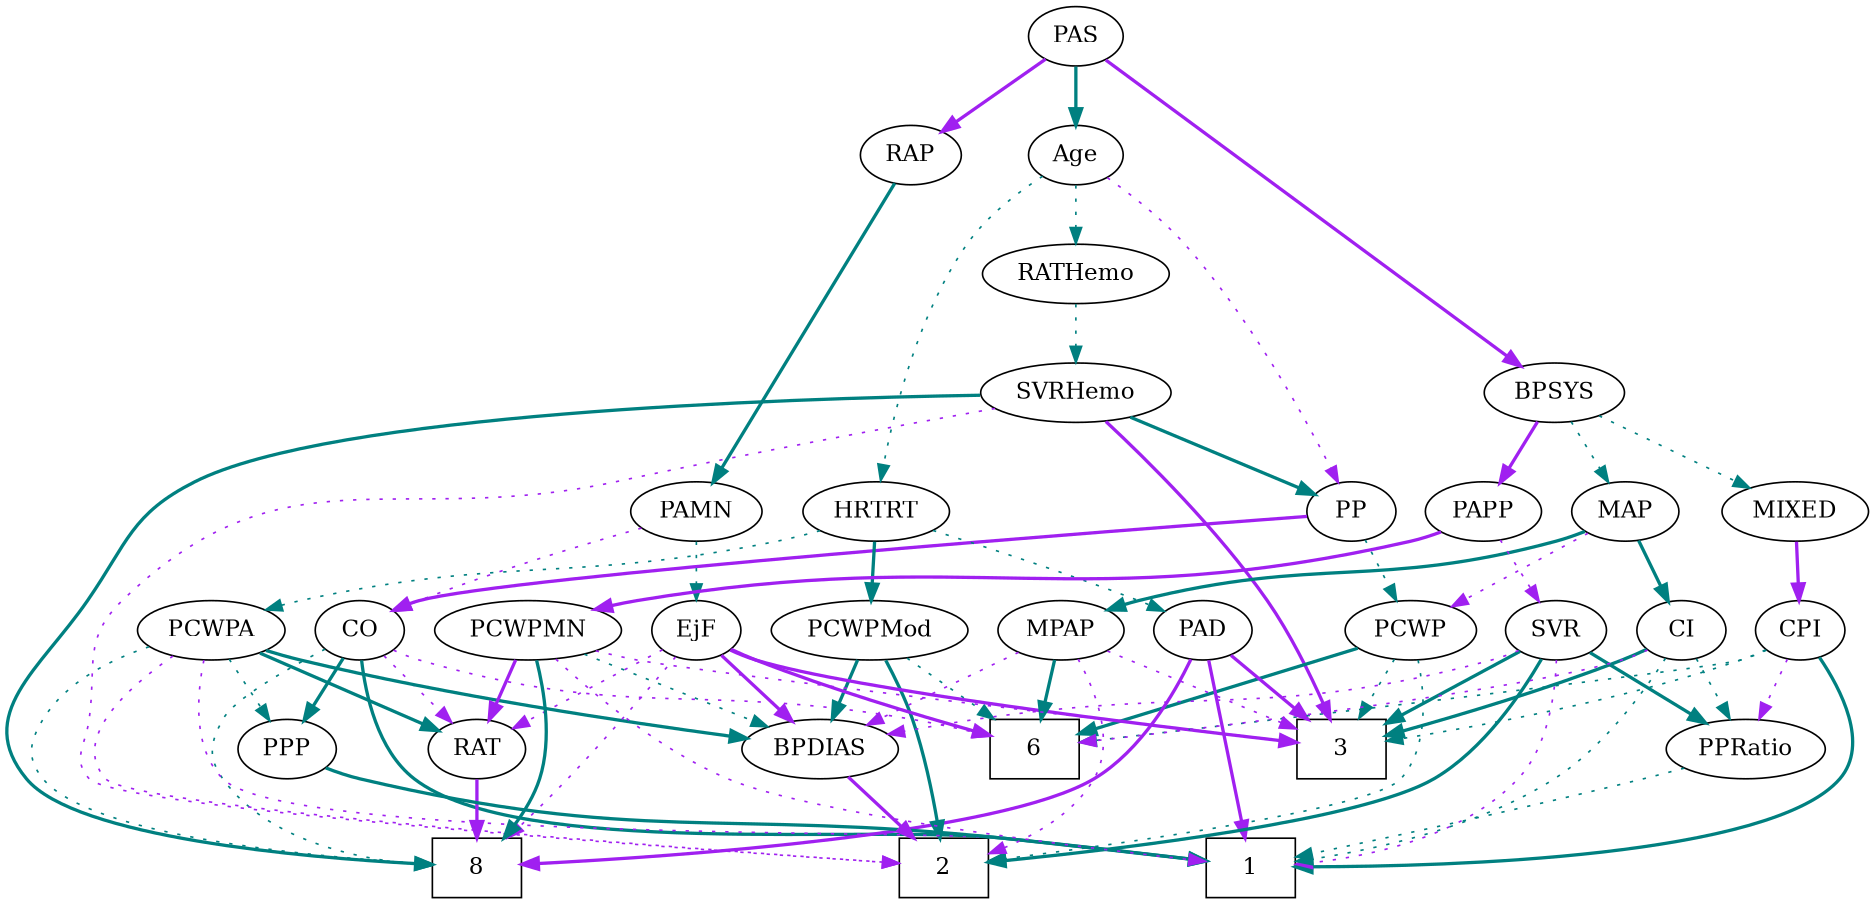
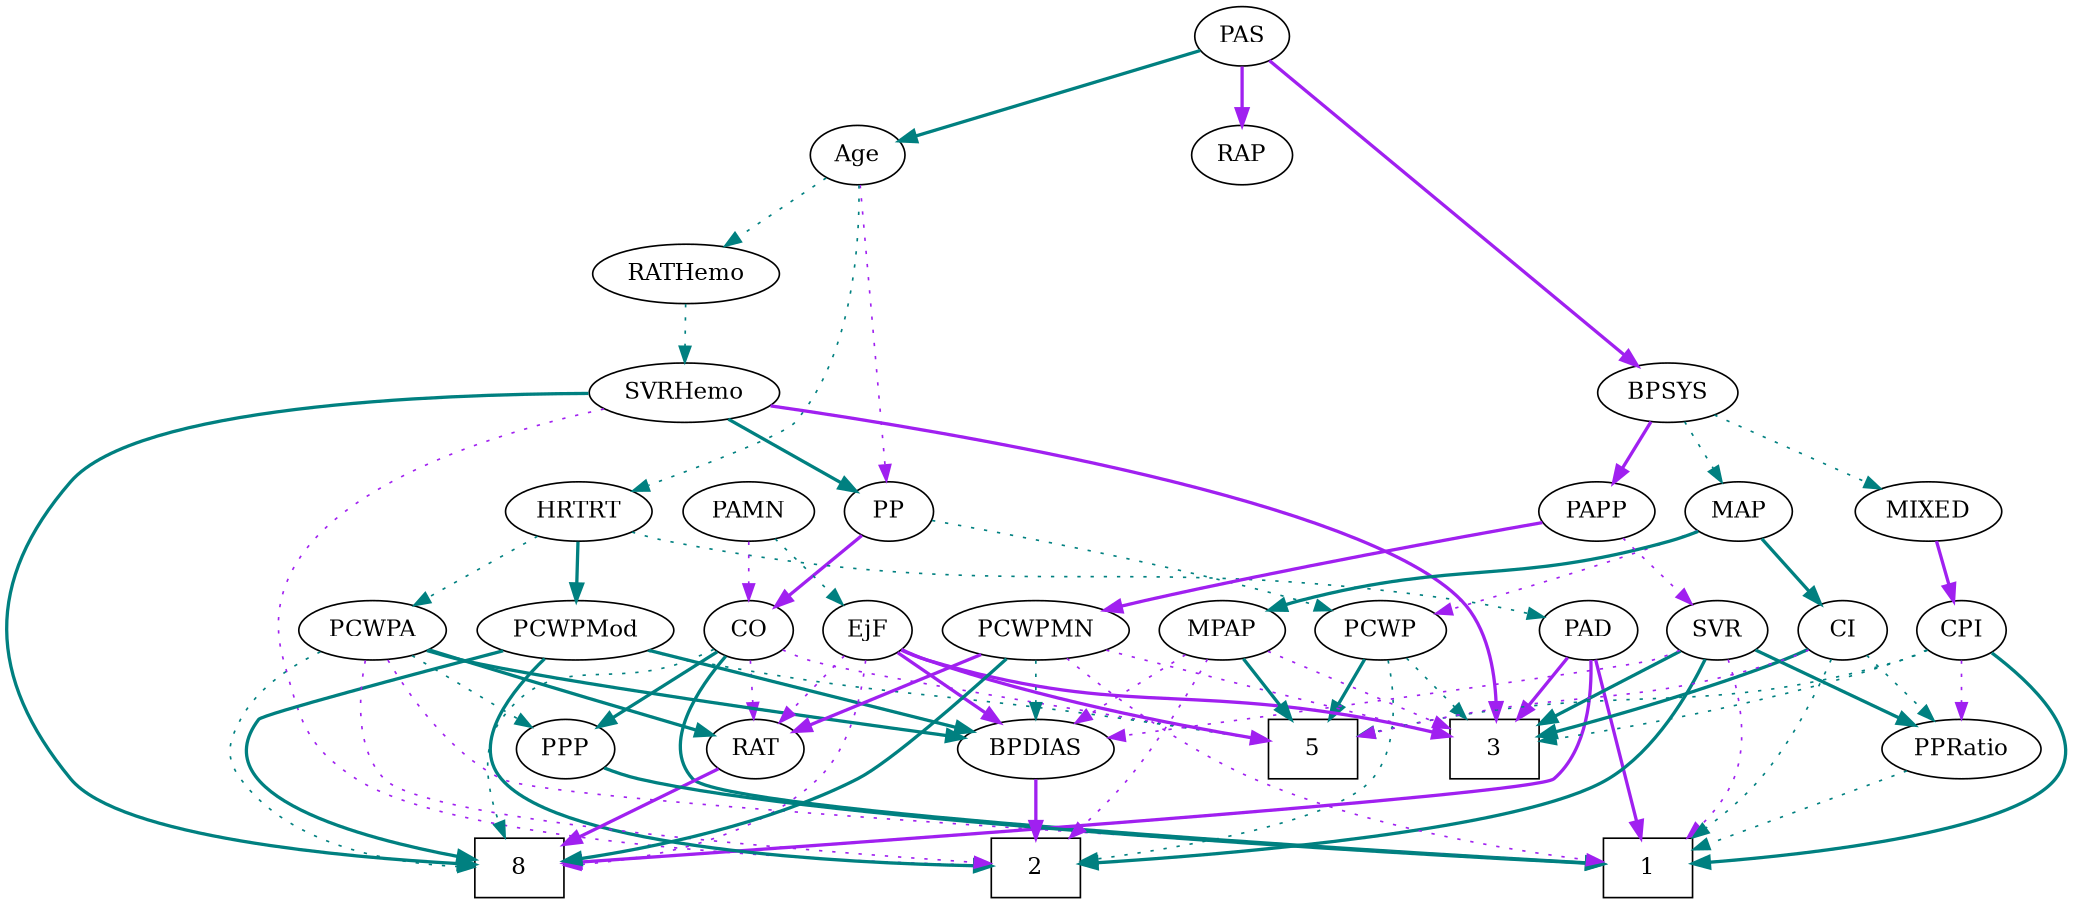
edge "RAP" -> "PAMN": removed
edge "PCWPMod" -> "8": added
node "6": label "6" -> "5"
